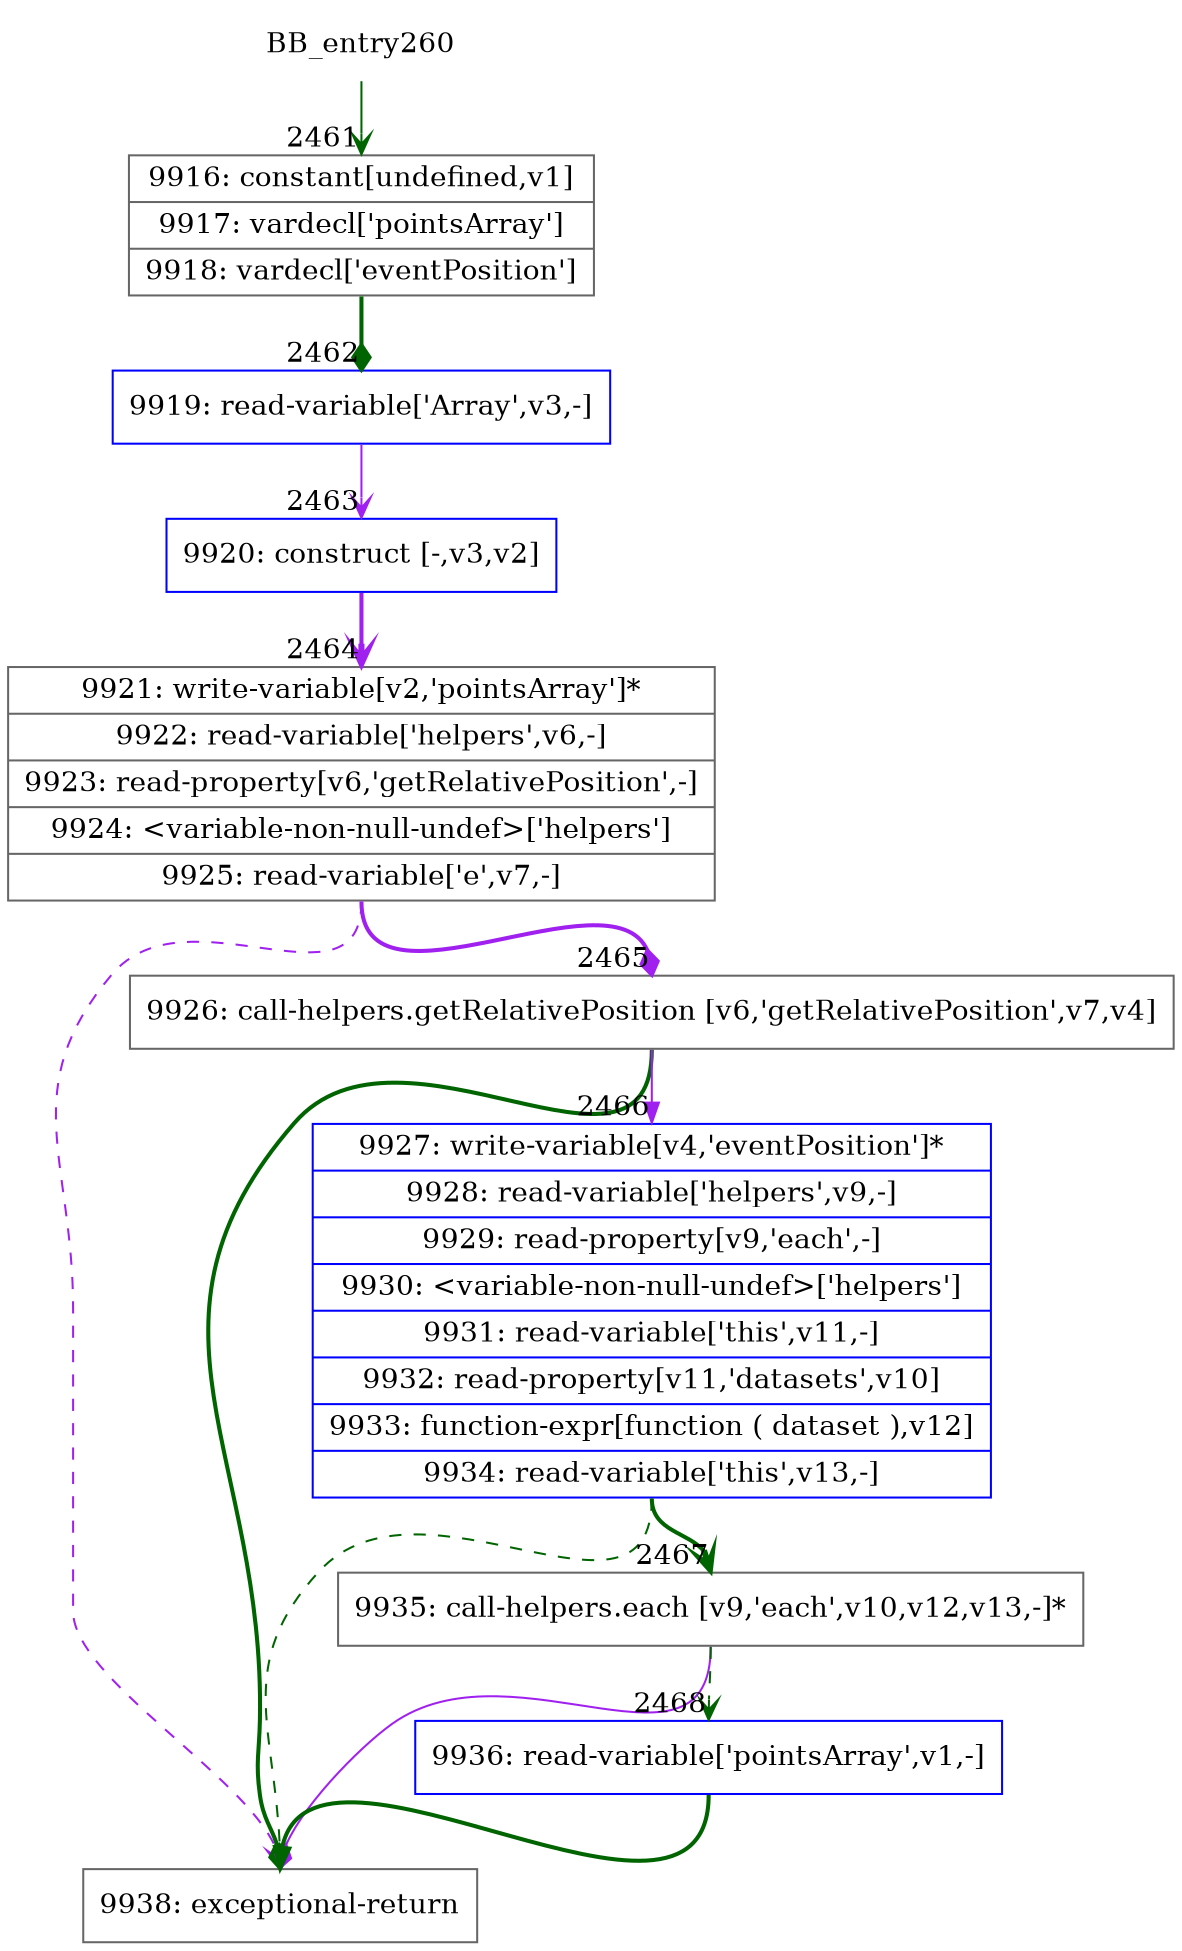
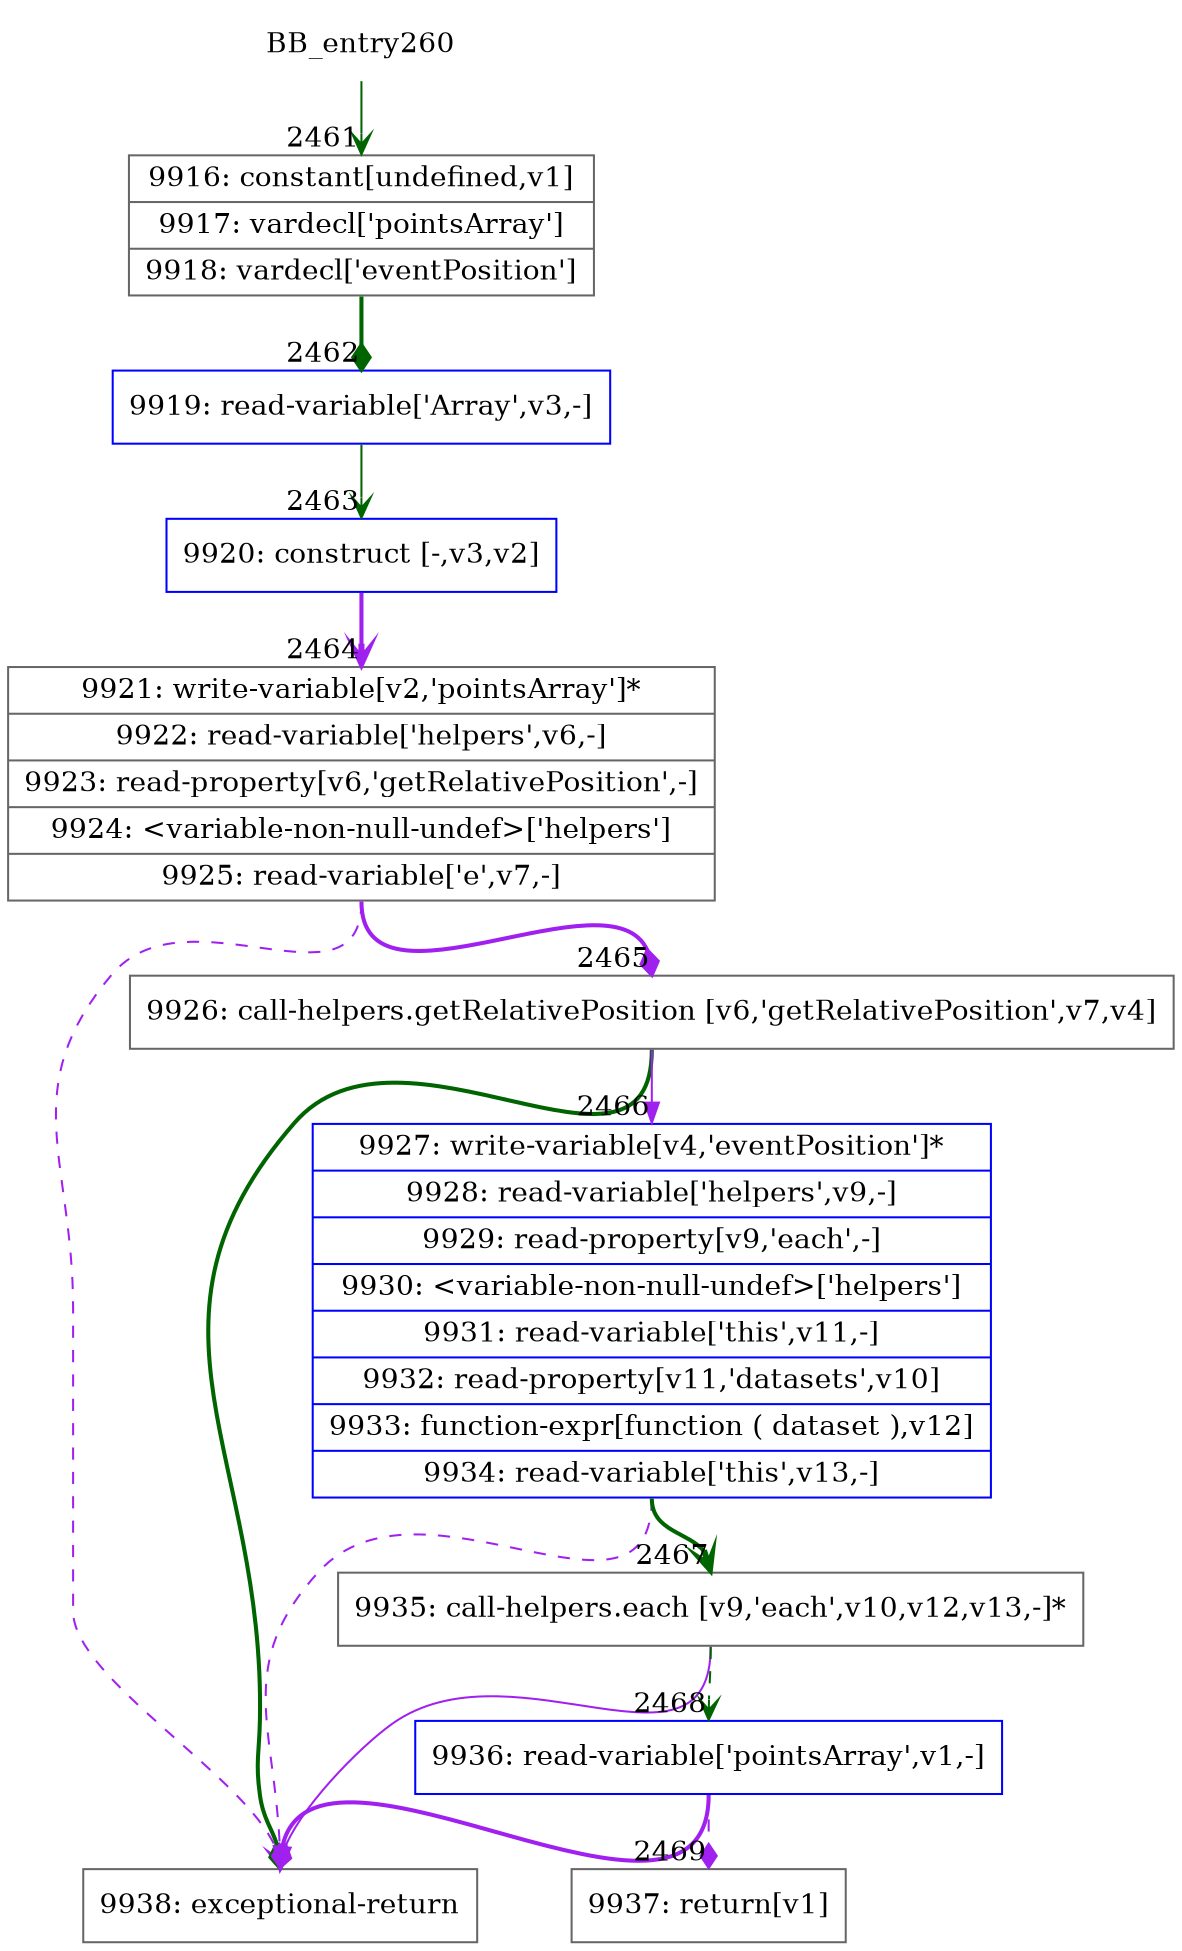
edge "9919: read-variable['Array',v3,-]" -> "9920: construct [-,v3,v2]": color purple -> darkgreen
edge "9927: write-variable[v4,'eventPosition']*" -> "9938: exceptional-return": color darkgreen -> purple
edge "9936: read-variable['pointsArray',v1,-]" -> "9938: exceptional-return": color darkgreen -> purple
node "9937: return[v1]": added
